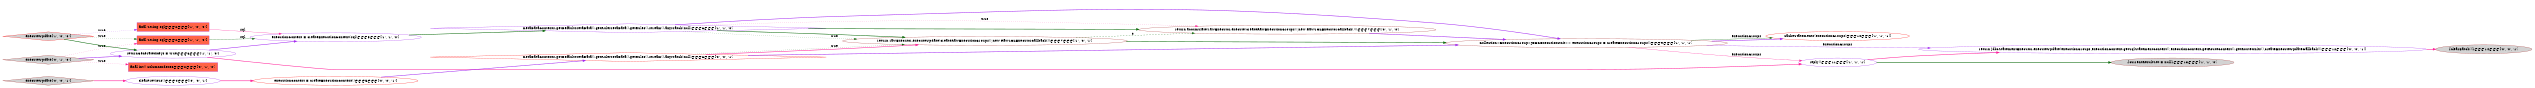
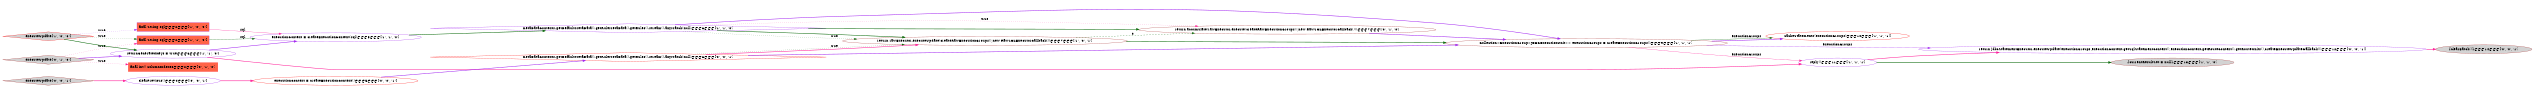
node "final int(( columnIndexes@@@2@@@['0', '1', '0']": color purple -> red
